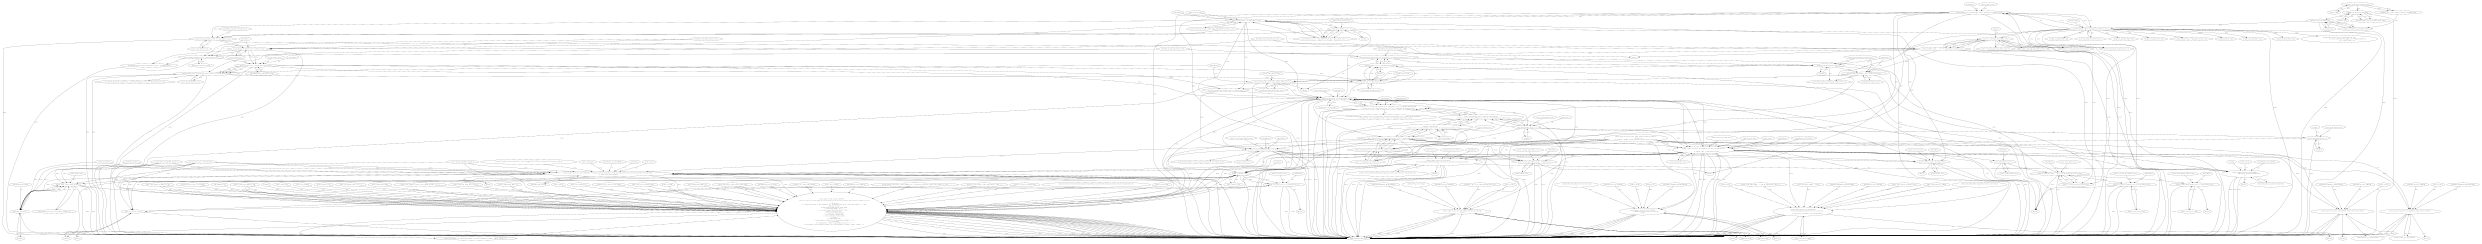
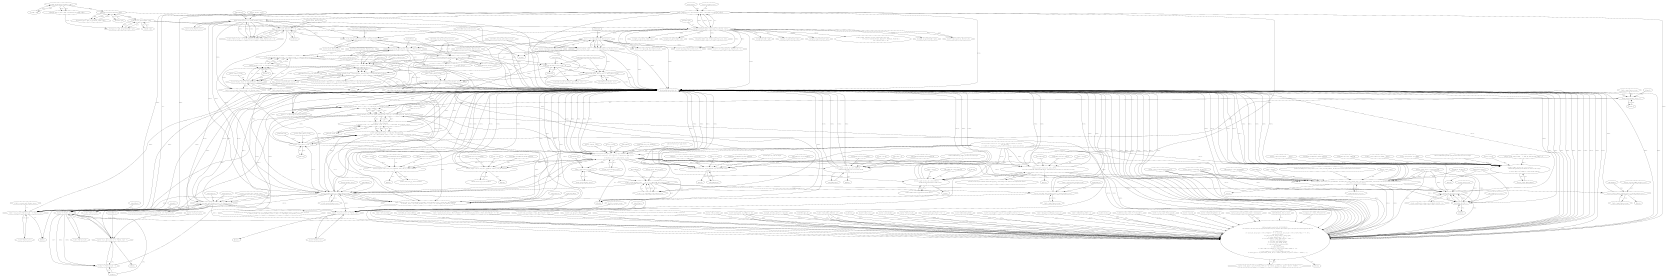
edge "(Call,get_bits(&h->gb, h->sps.log2_max_frame_num))" -> "(Call,1 << (h->sps.log2_max_frame_num + 1))": added, label "DDG:"
node "(Call,h->use_weight == 1)": removed
edge "(Call,h->prev_frame_num + 1)" -> "(MethodReturn,static int)": reversed
